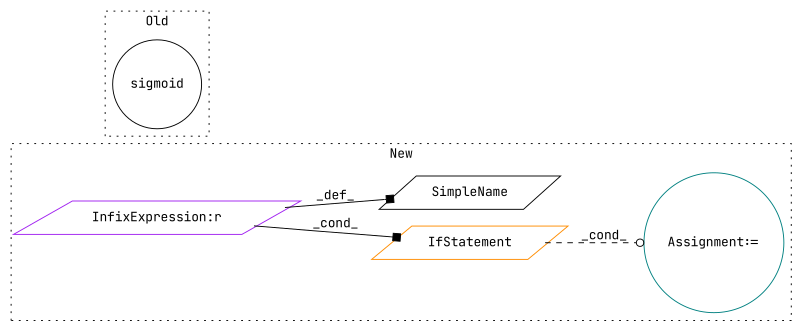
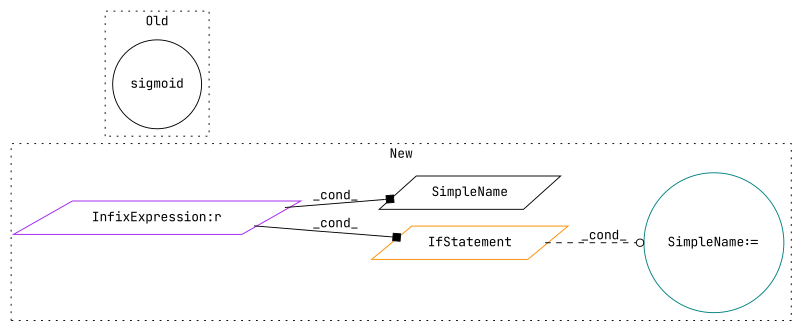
edge "InfixExpression:r" -> "SimpleName": label "_def_" -> "_cond_"
node "Assignment:=": label "Assignment:=" -> "SimpleName:="
